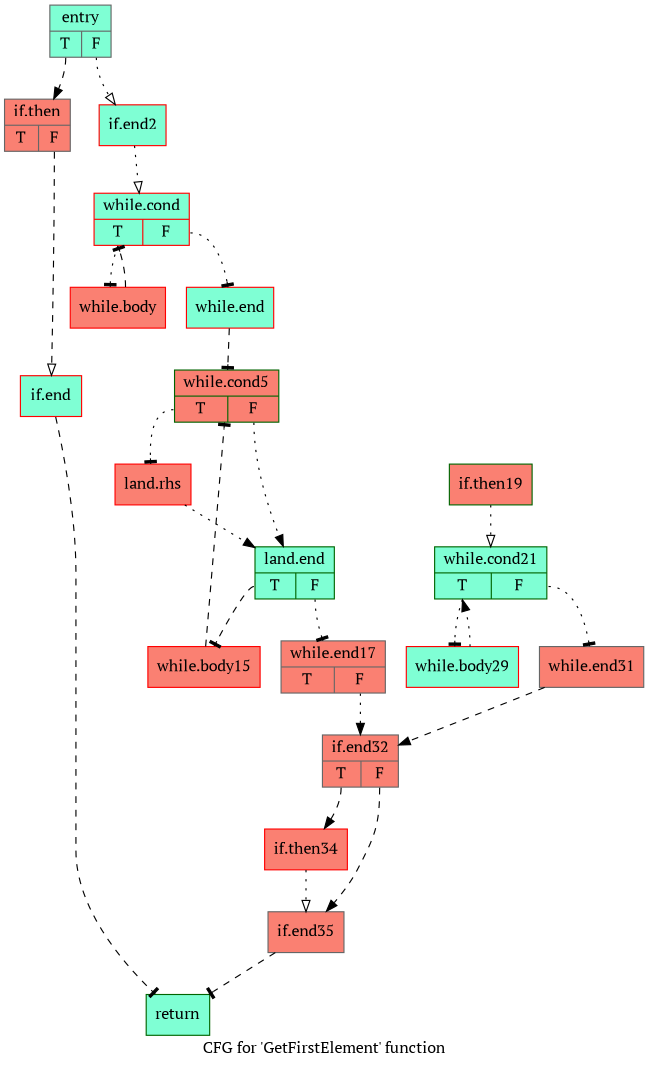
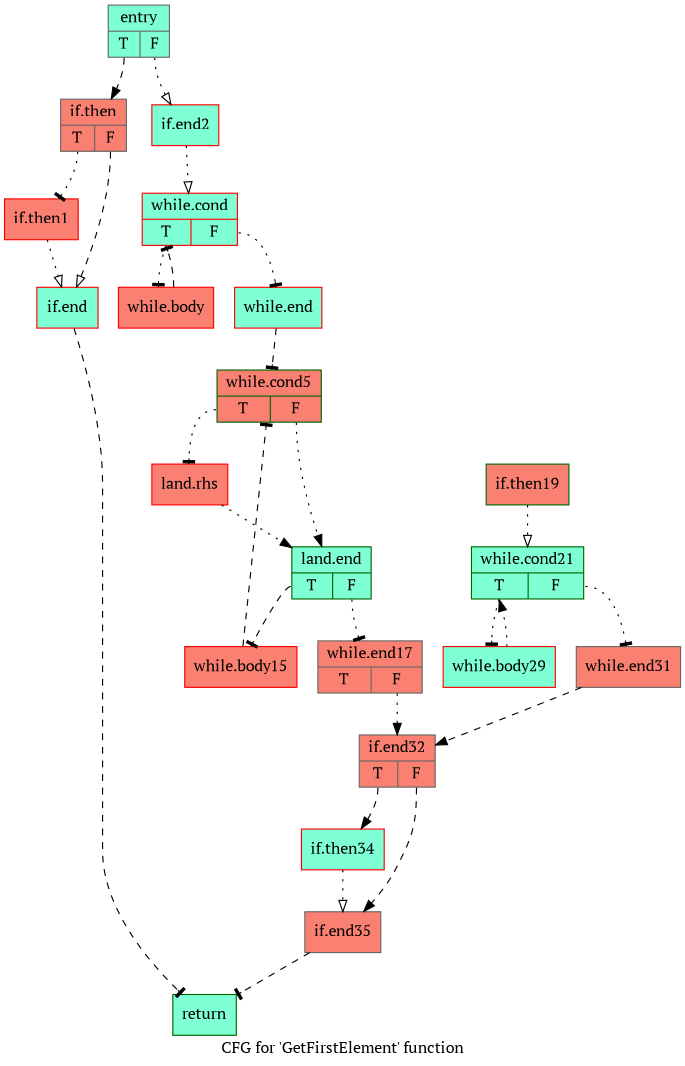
node "if.then1": added
node "if.then34": fillcolor salmon -> aquamarine
